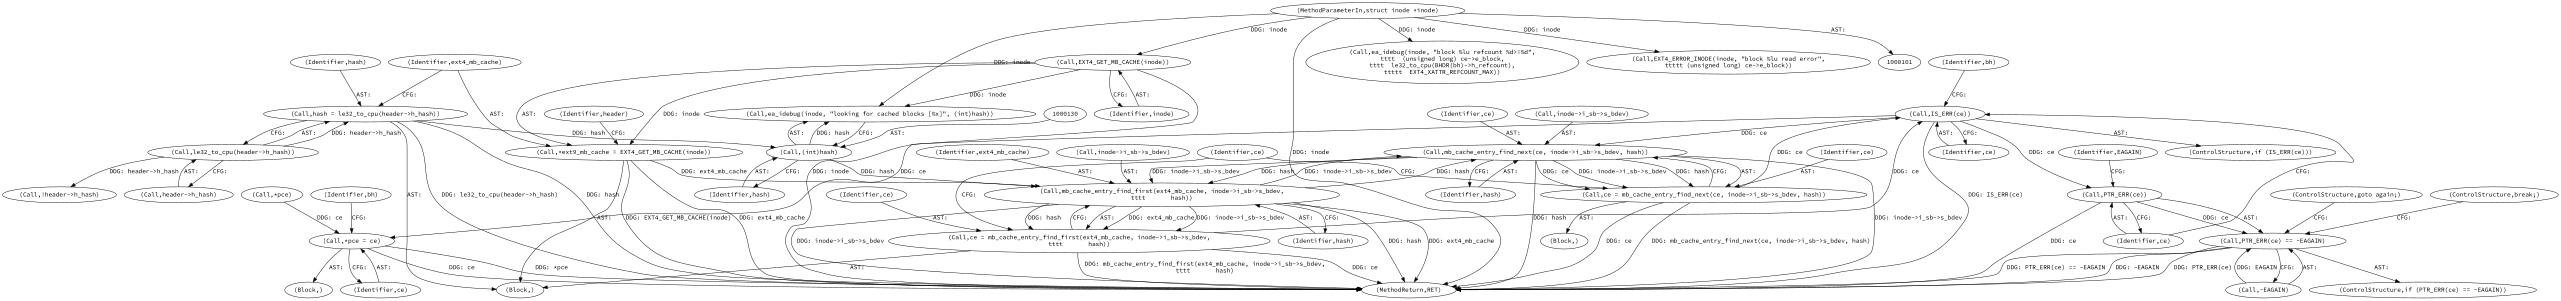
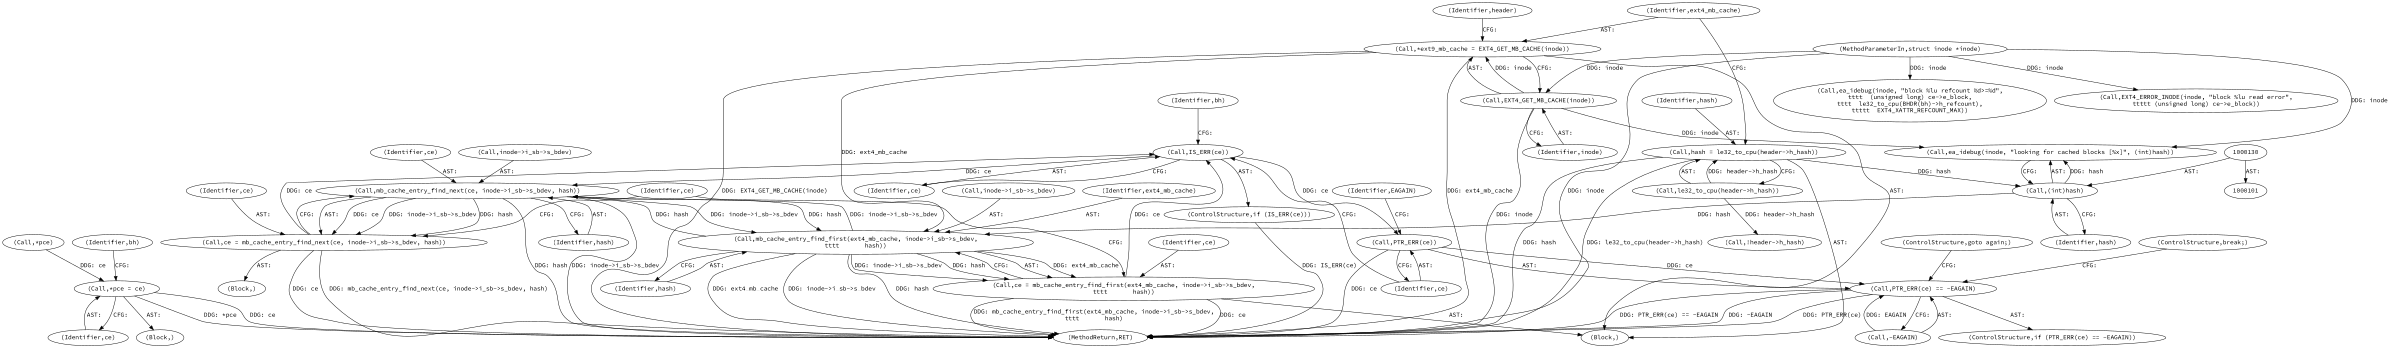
edge "(MethodParameterIn,struct inode *inode)" -> "1000101": now "1000130" -> "1000101"
edge "(Call,*ext9_mb_cache = EXT4_GET_MB_CACHE(inode))" -> "(Call,EXT4_GET_MB_CACHE(inode))": added, label "CFG:"
edge "(Call,IS_ERR(ce))" -> "(Call,*pce = ce)": removed, label "DDG: ce"
node "(Call,header->h_hash)": removed
edge "(Call,IS_ERR(ce))" -> "(MethodReturn,RET)": now "(ControlStructure,if (IS_ERR(ce)))" -> "(MethodReturn,RET)"
